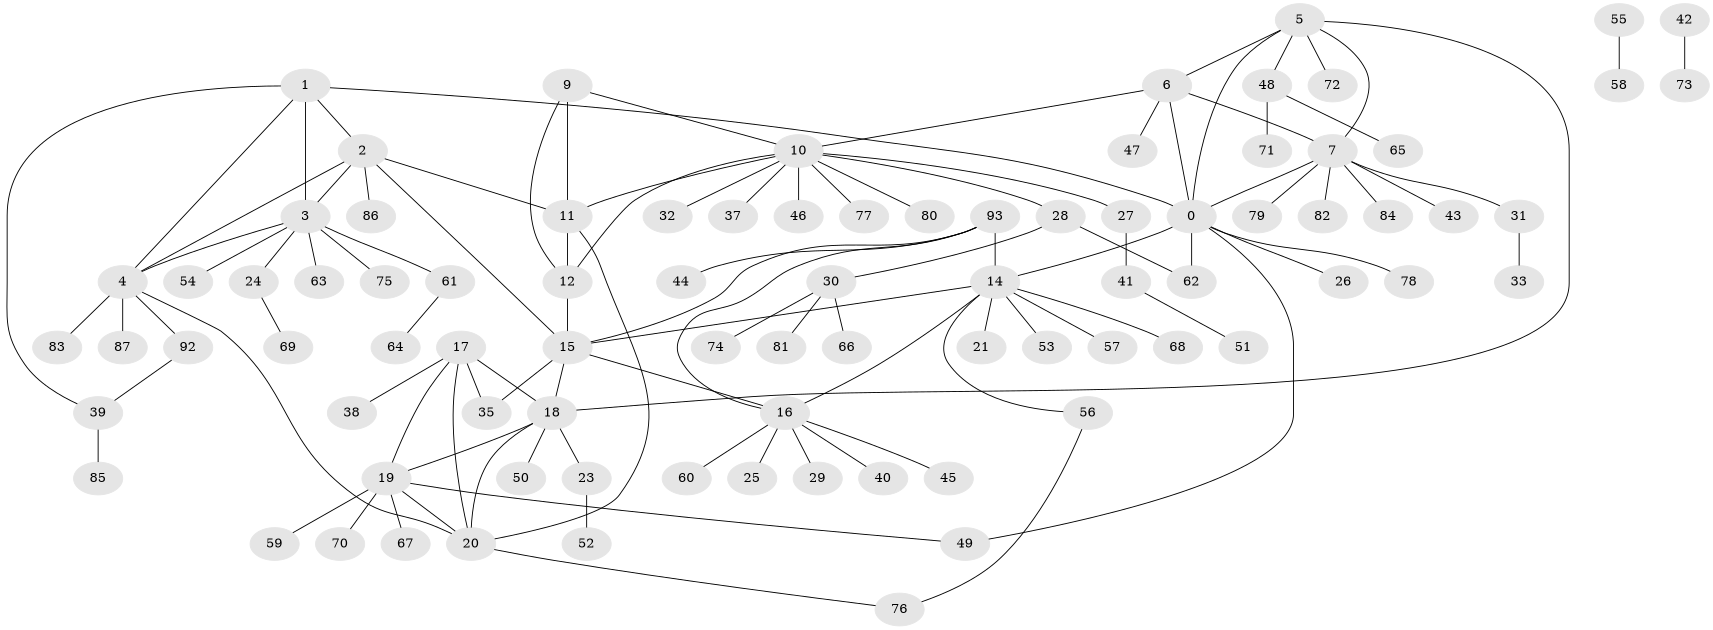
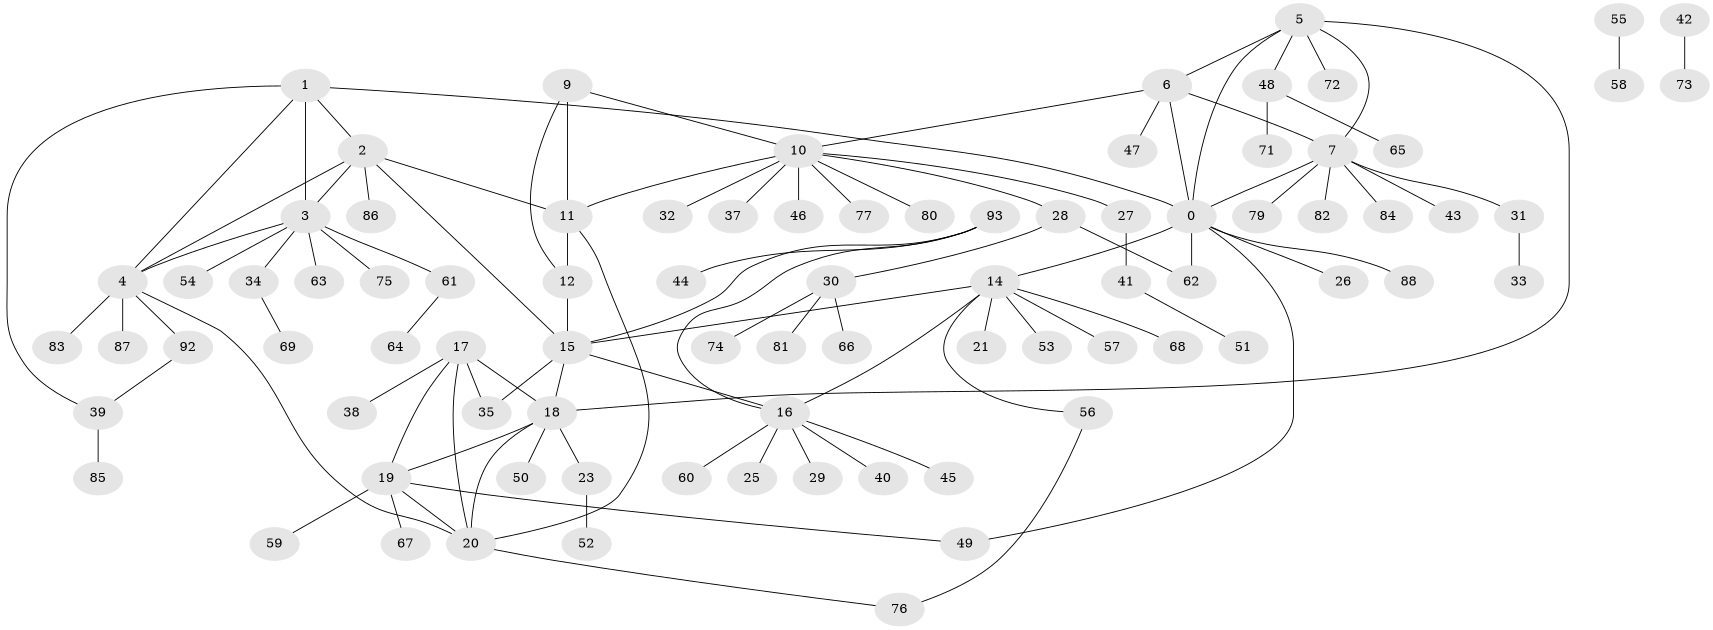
edge "10" -- "12": removed
edge "93" -- "14": removed
node "24": label "24" -> "34"
node "78": label "78" -> "88"
node "70": removed
